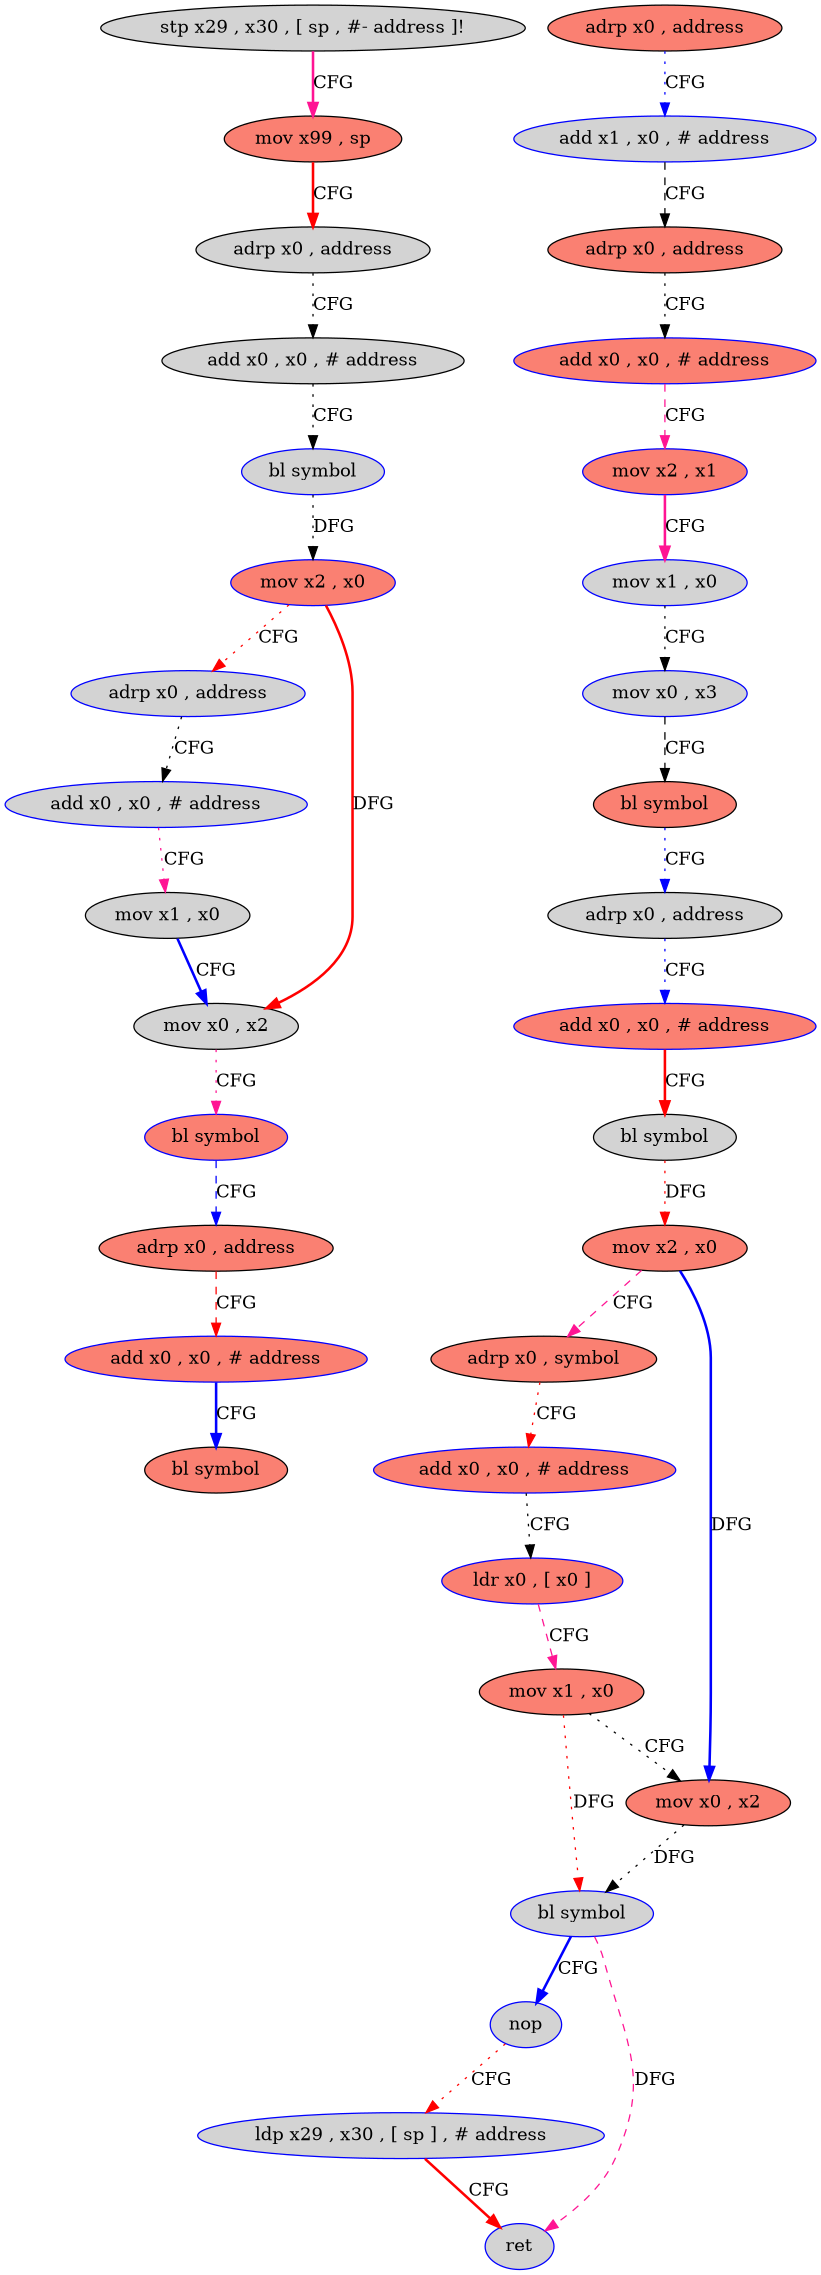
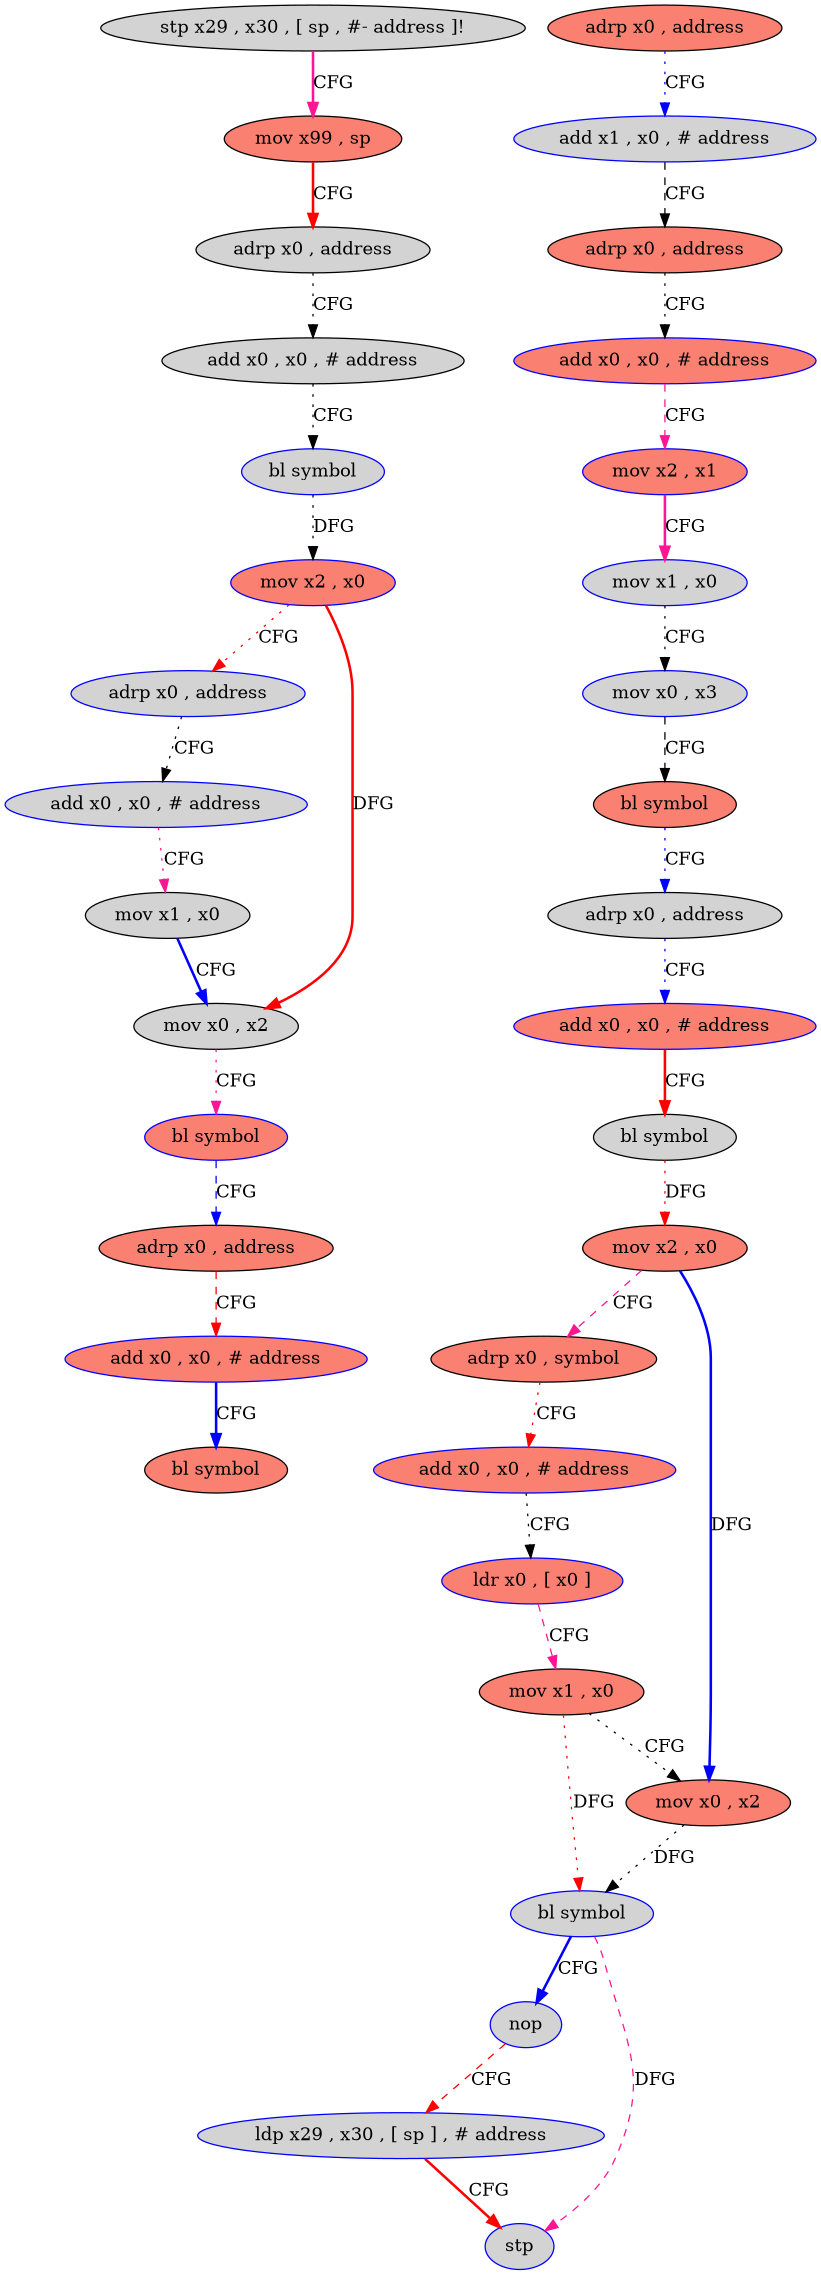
edge "nop" -> "ldp x29 , x30 , [ sp ] , # address": style dotted -> dashed
node "ret": label "ret" -> "stp"
